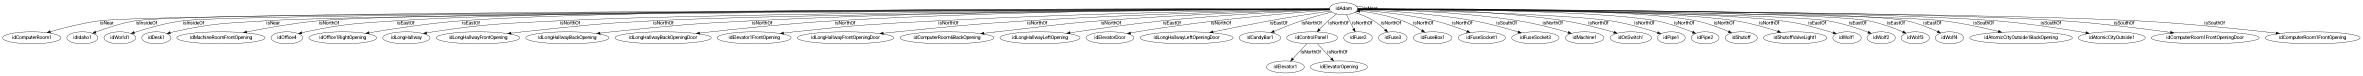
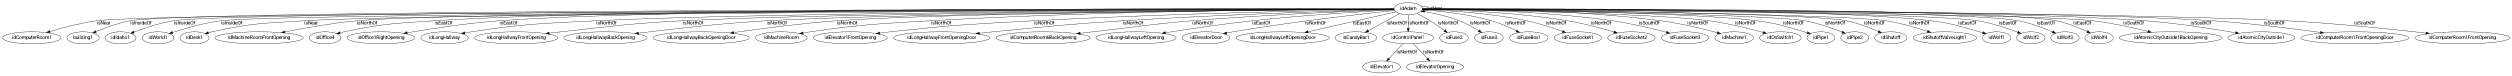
node "building1": added
node "idMachineRoom": added
node "idFuseSocket2": added
